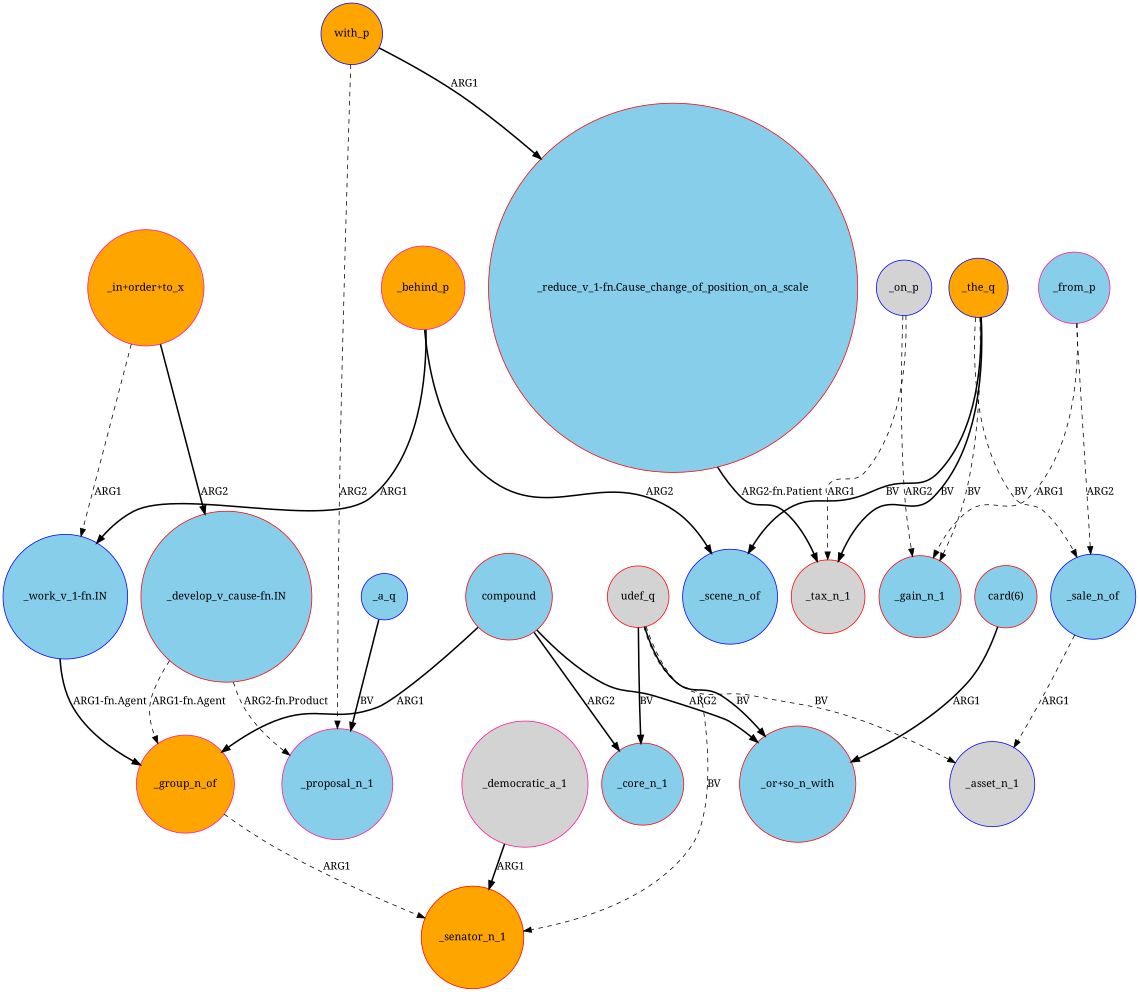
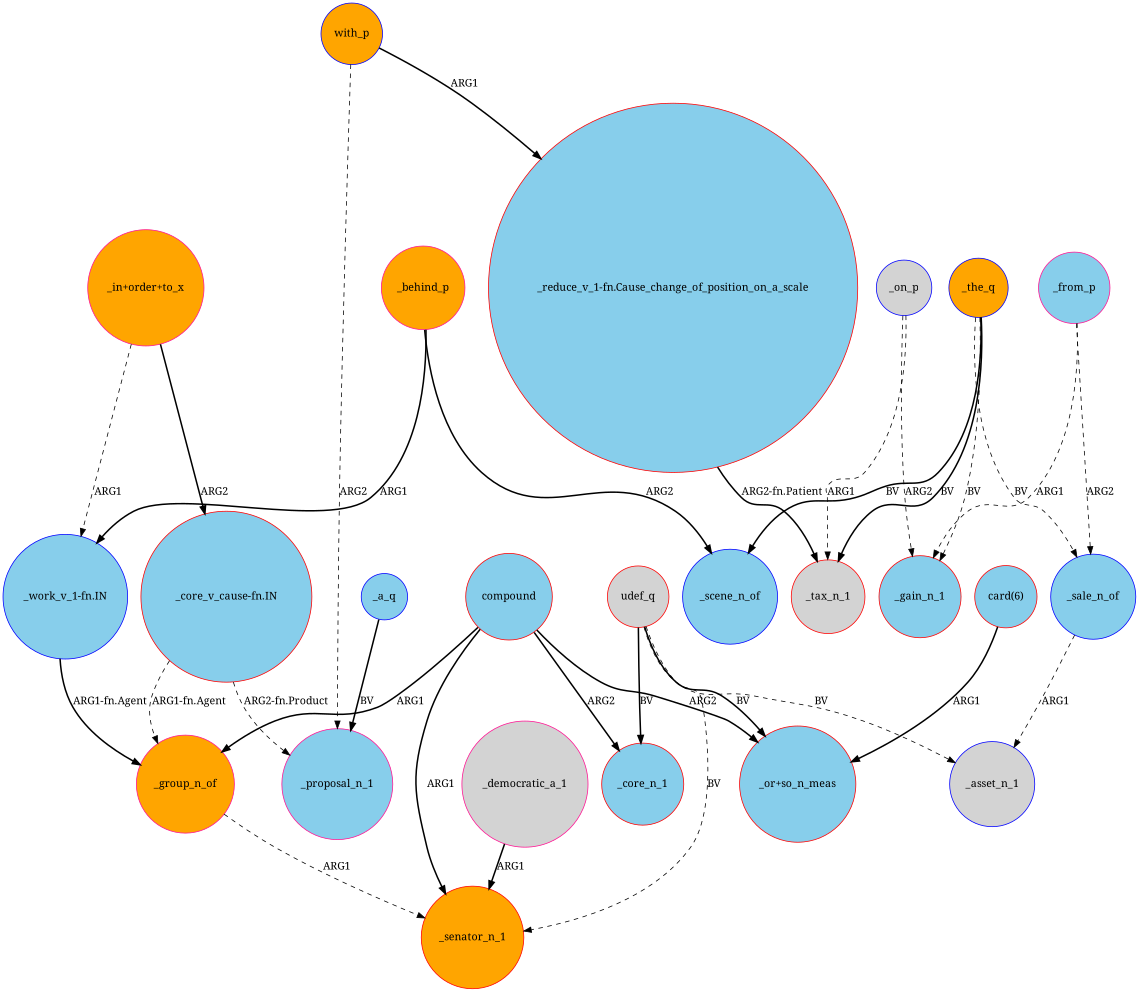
node "_develop_v_cause-fn.IN": label "_develop_v_cause-fn.IN" -> "_core_v_cause-fn.IN"
edge "compound" -> "_senator_n_1": added, label "ARG1"
node "_or+so_n_with": label "_or+so_n_with" -> "_or+so_n_meas"
